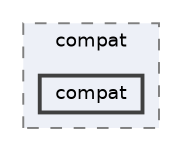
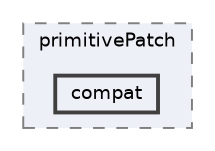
cluster "compat": label "compat" -> "primitivePatch"
